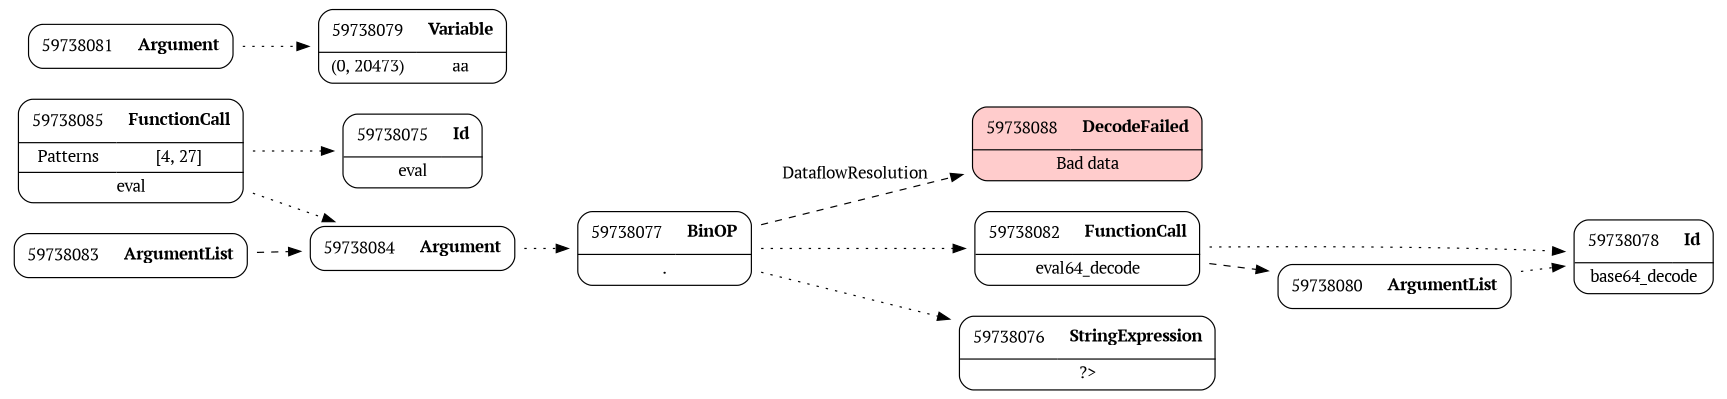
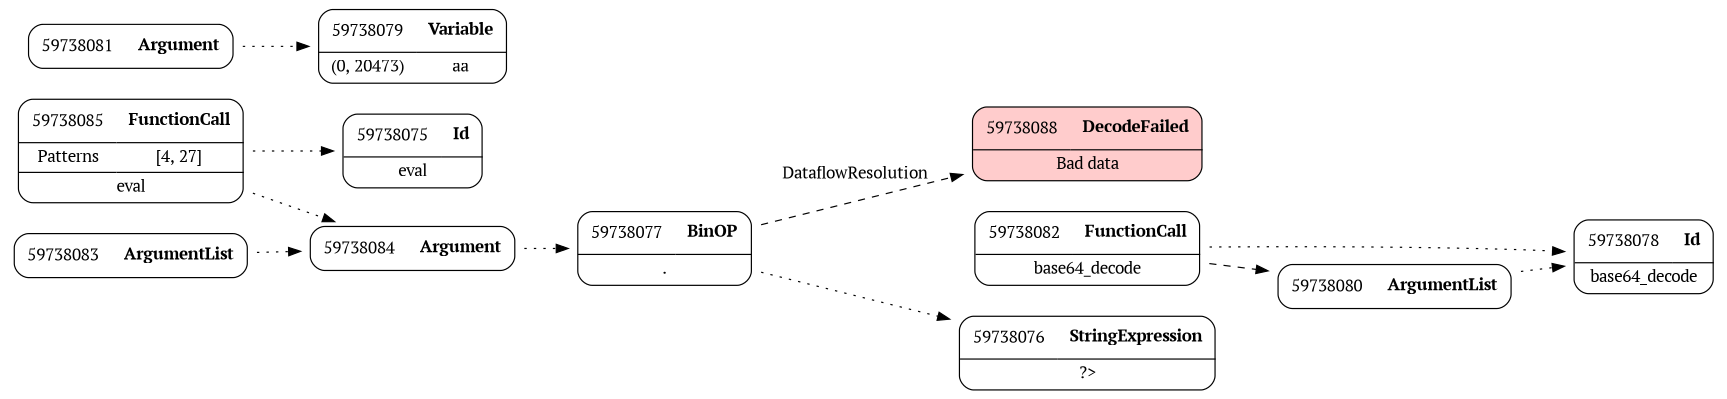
edge "59738077" -> "59738082": removed
edge "59738083" -> "59738084": style dashed -> dotted
node "59738082": text "eval64_decode" -> "base64_decode"
